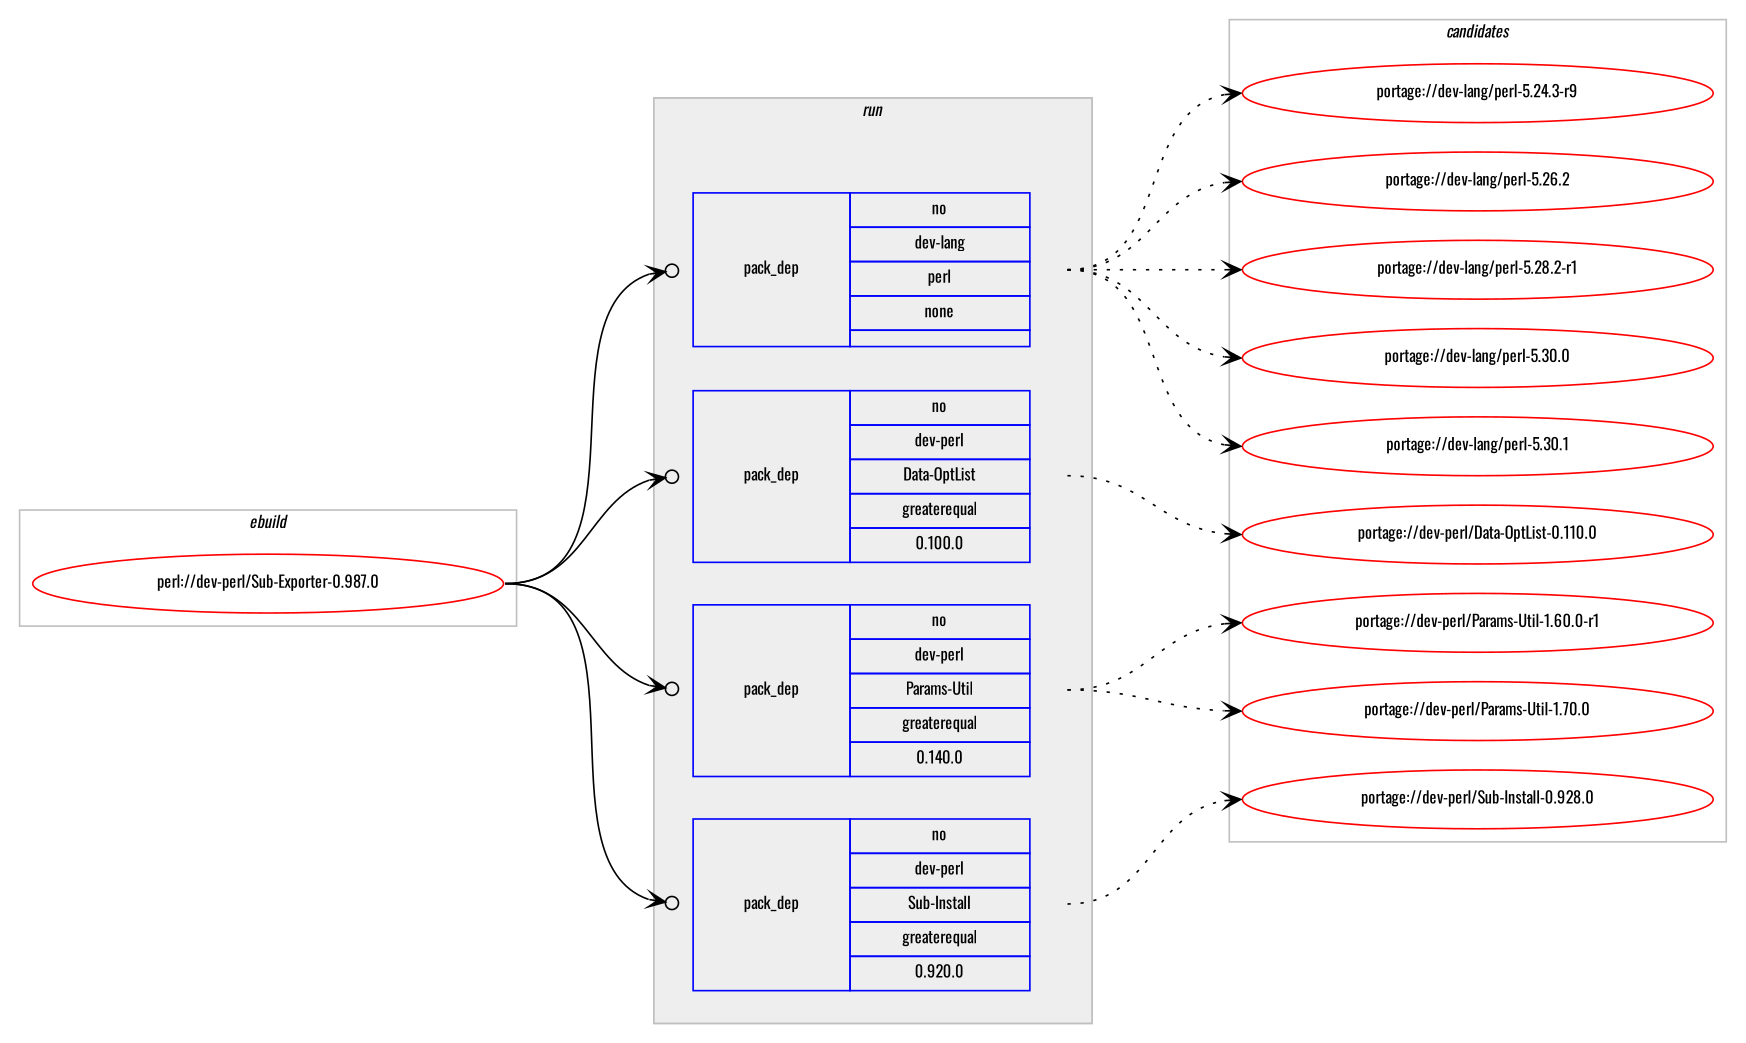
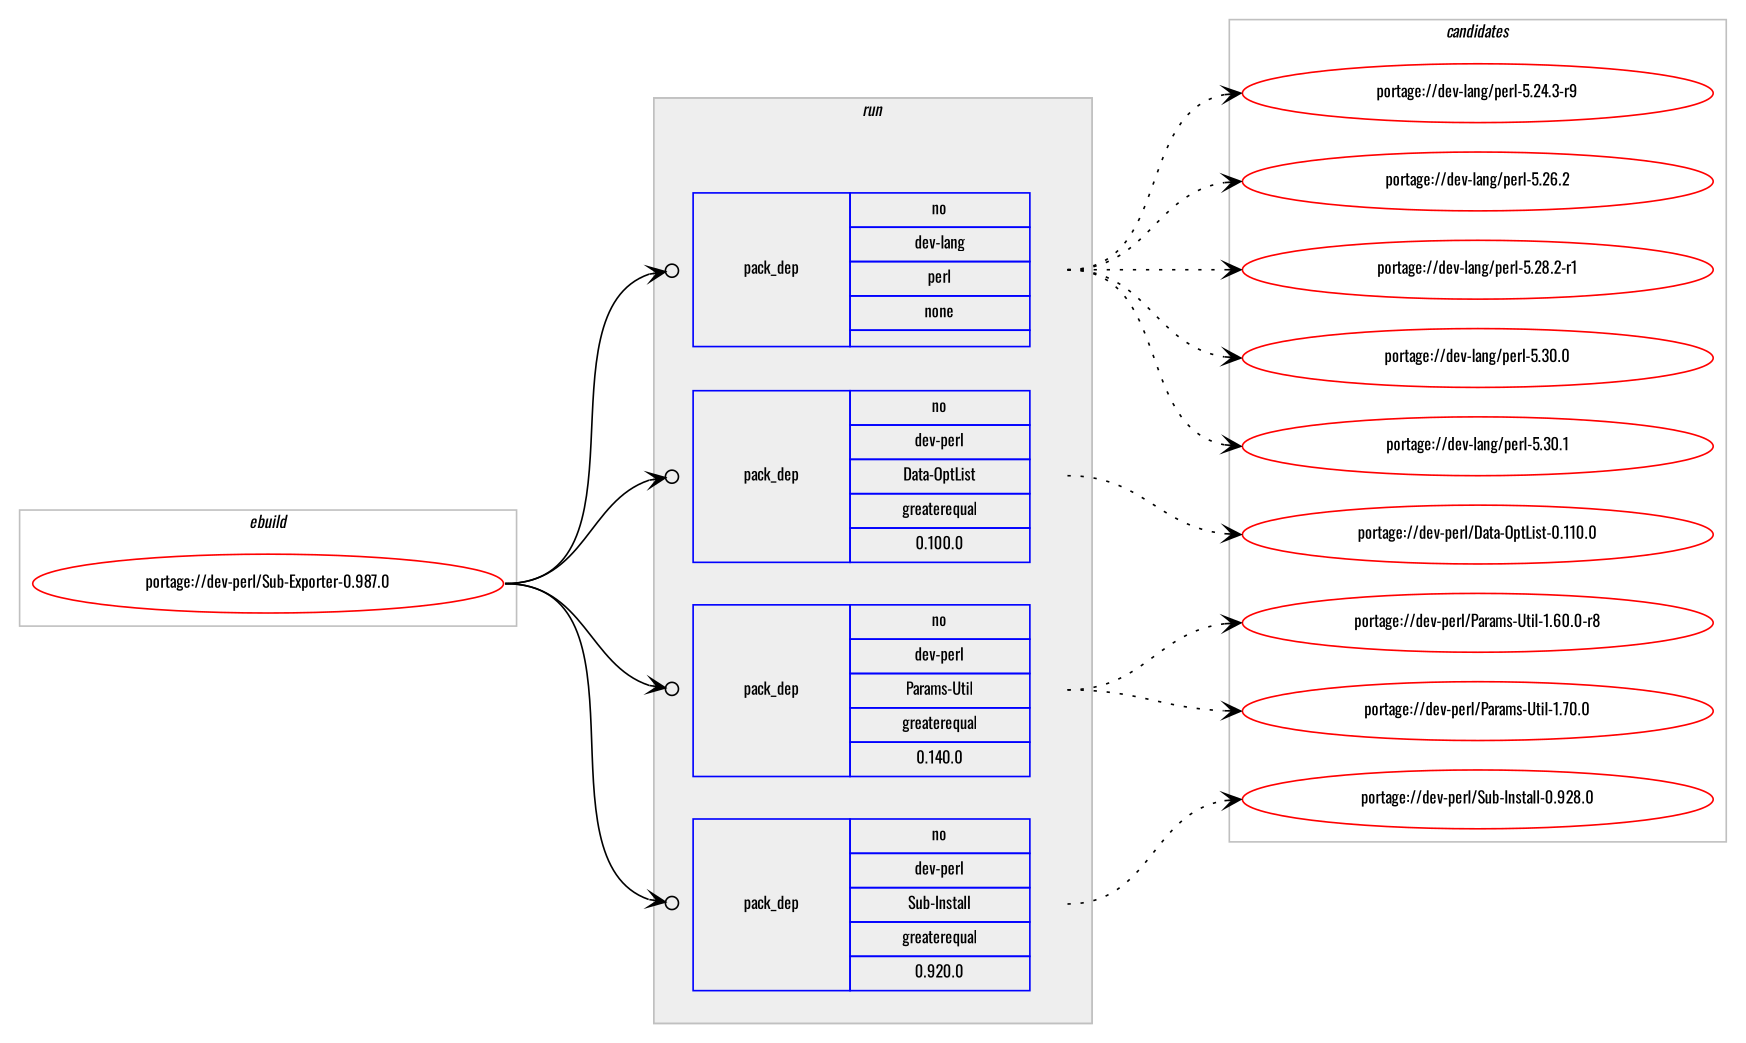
node "perl://dev-perl/Sub-Exporter-0.987.0": label "perl://dev-perl/Sub-Exporter-0.987.0" -> "portage://dev-perl/Sub-Exporter-0.987.0"
node "portage://dev-perl/Params-Util-1.60.0-r1": label "portage://dev-perl/Params-Util-1.60.0-r1" -> "portage://dev-perl/Params-Util-1.60.0-r8"
